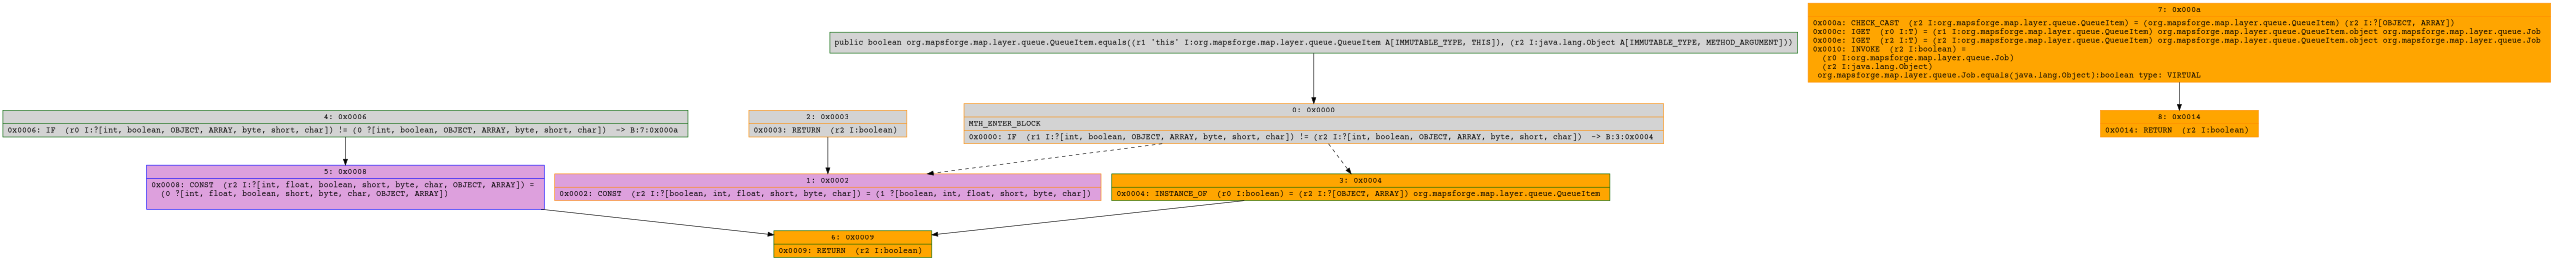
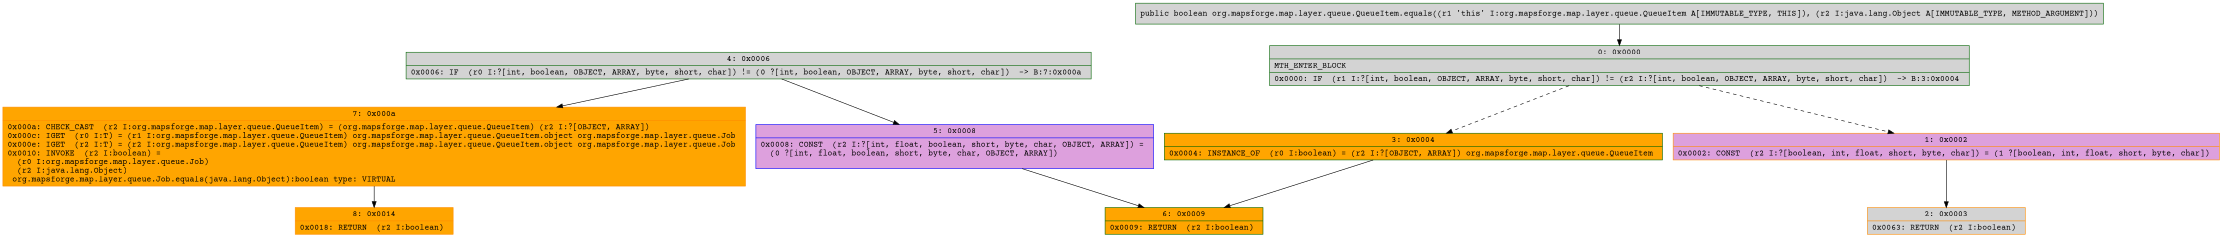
edge "4: 0x0006" -> "7: 0x000a": added
node "0: 0x0000": color darkorange -> darkgreen
node "2: 0x0003": text "0x0003: RETURN  (r2 I:boolean)" -> "0x0063: RETURN  (r2 I:boolean)"
node "8: 0x0014": text "0x0014: RETURN  (r2 I:boolean)" -> "0x0018: RETURN  (r2 I:boolean)"
edge "2: 0x0003" -> "1: 0x0002": reversed
